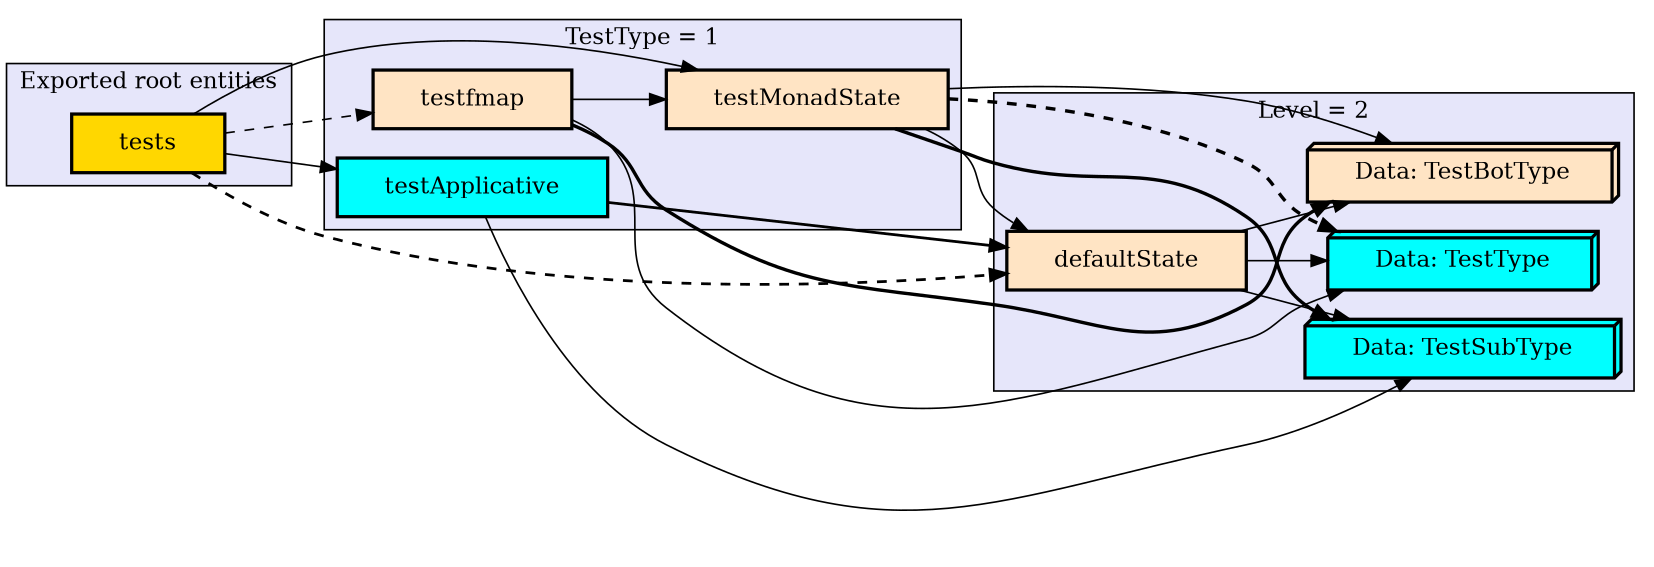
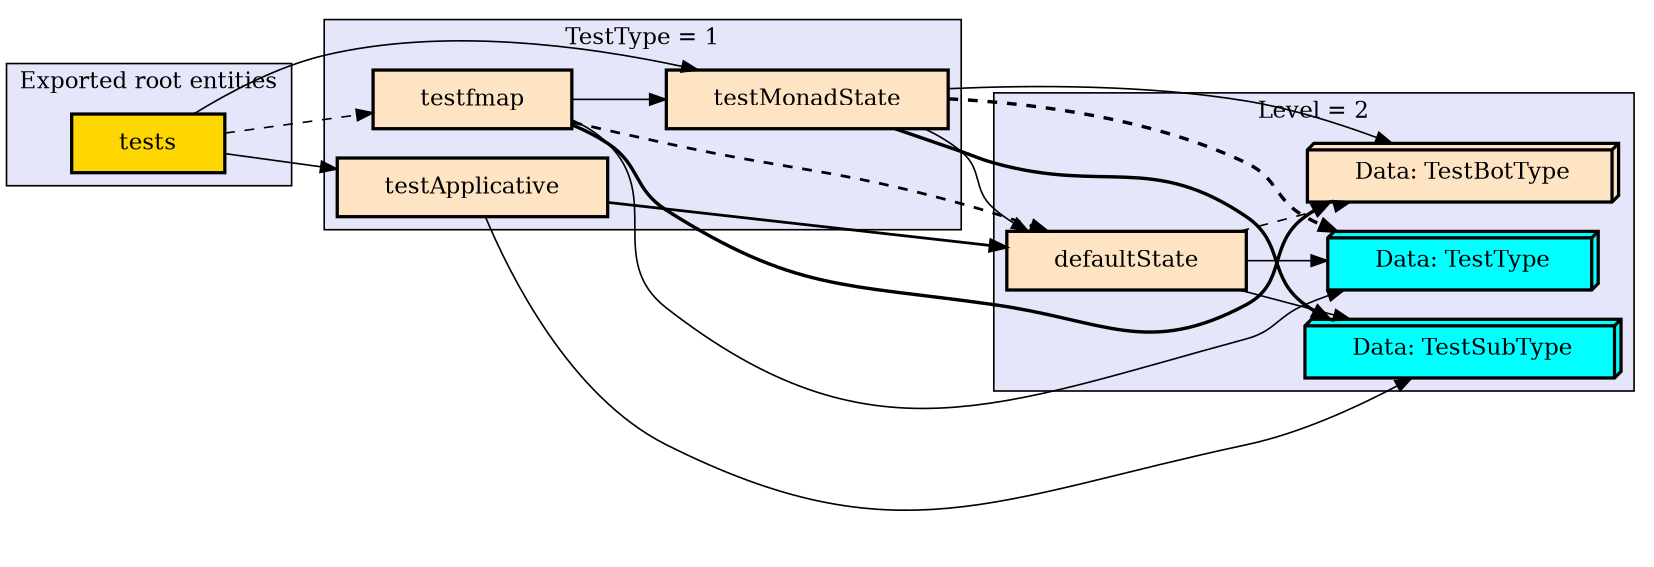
node "testApplicative": fillcolor cyan -> bisque
edge "defaultState" -> "Data: TestBotType": style bold -> dashed
edge "tests" -> "defaultState": now "testfmap" -> "defaultState"
